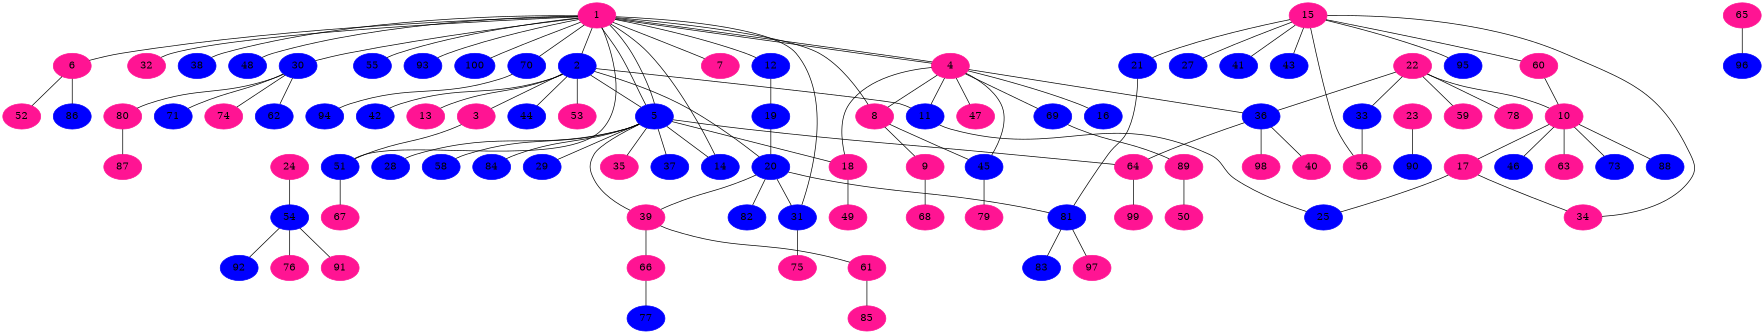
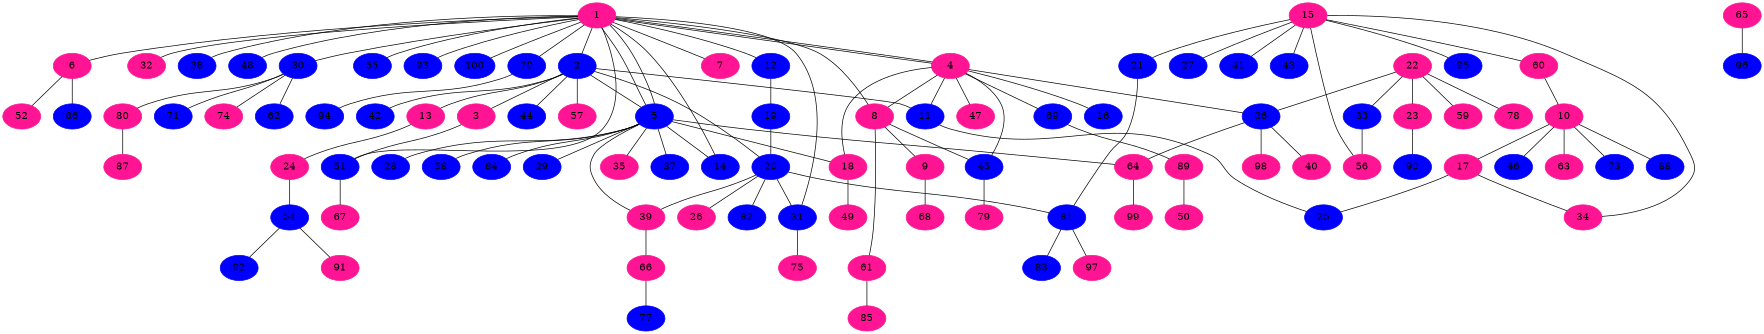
edge "22" -- "10": now "22" -- "23"
node "53": label "53" -> "57"
edge "13" -- "24": added
node "26": added
edge "39" -- "61": now "8" -- "61"
node "76": removed
